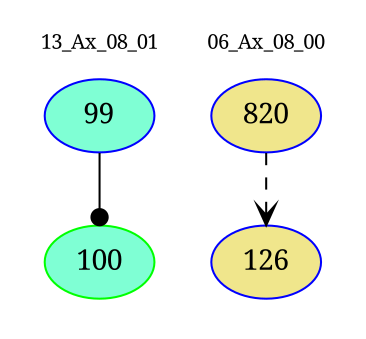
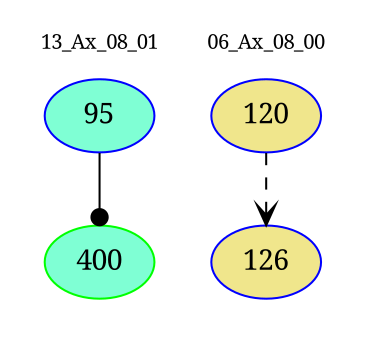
node "99": label "99" -> "95"
node "820": label "820" -> "120"
node "100": label "100" -> "400"
